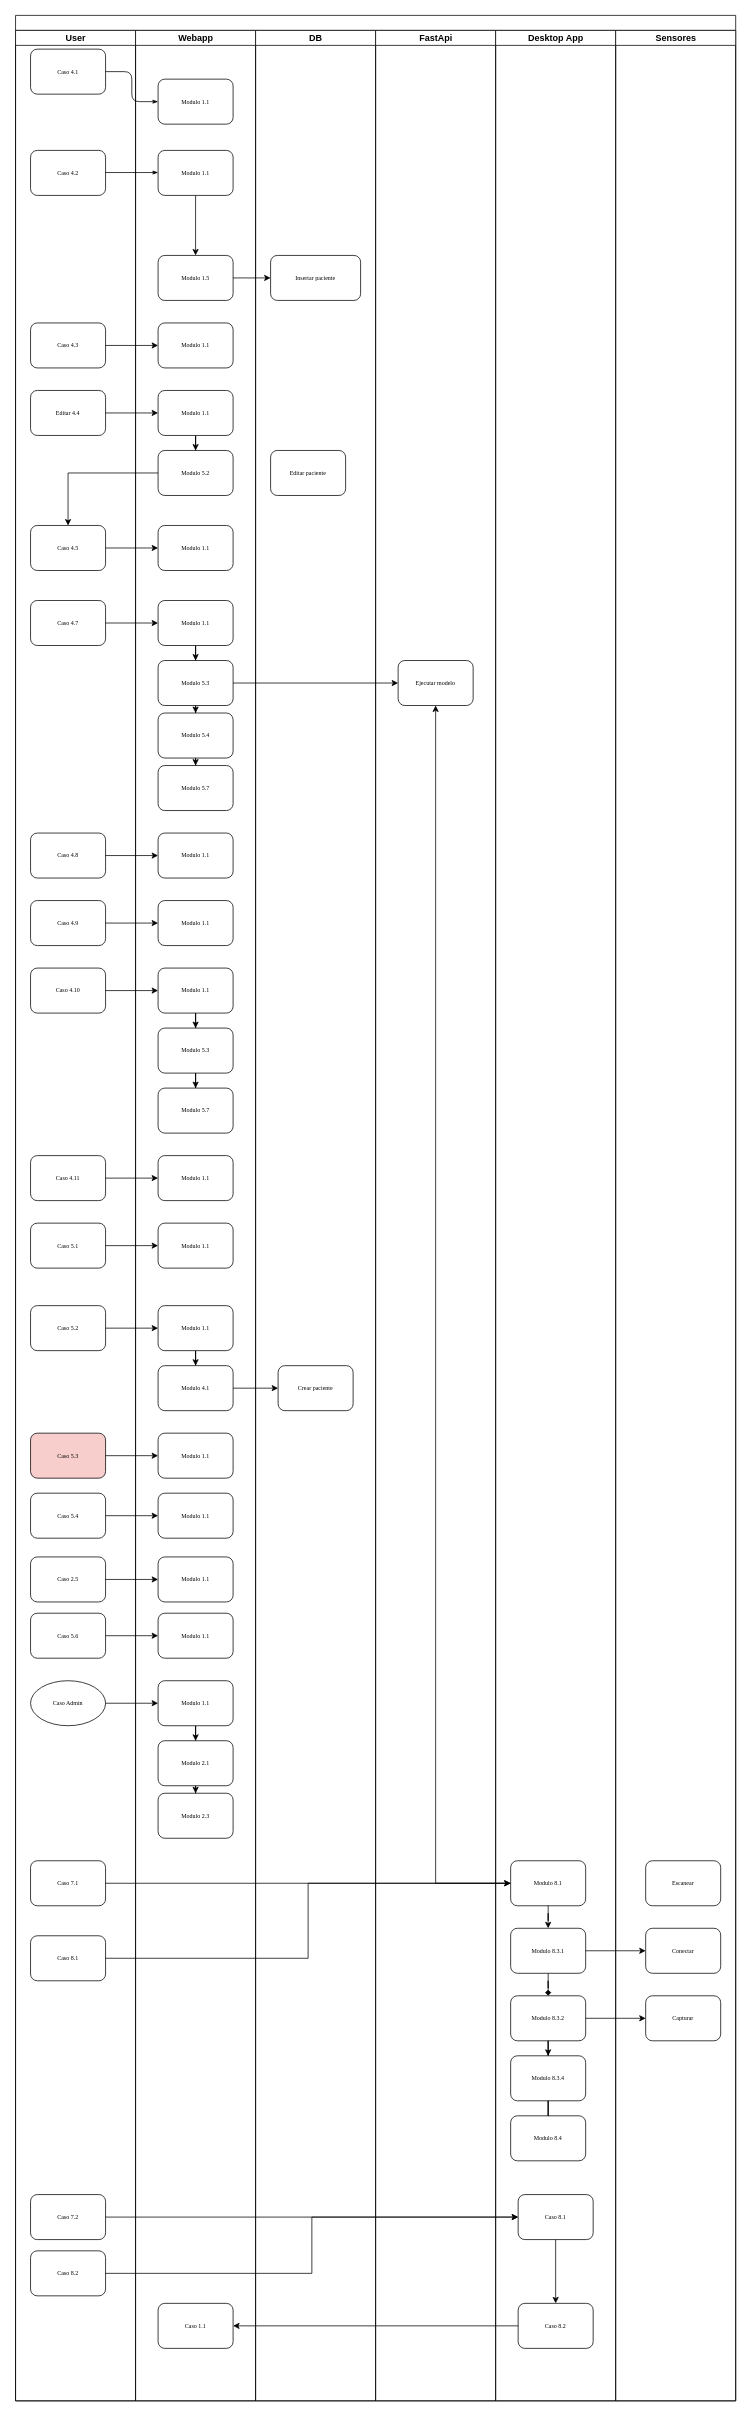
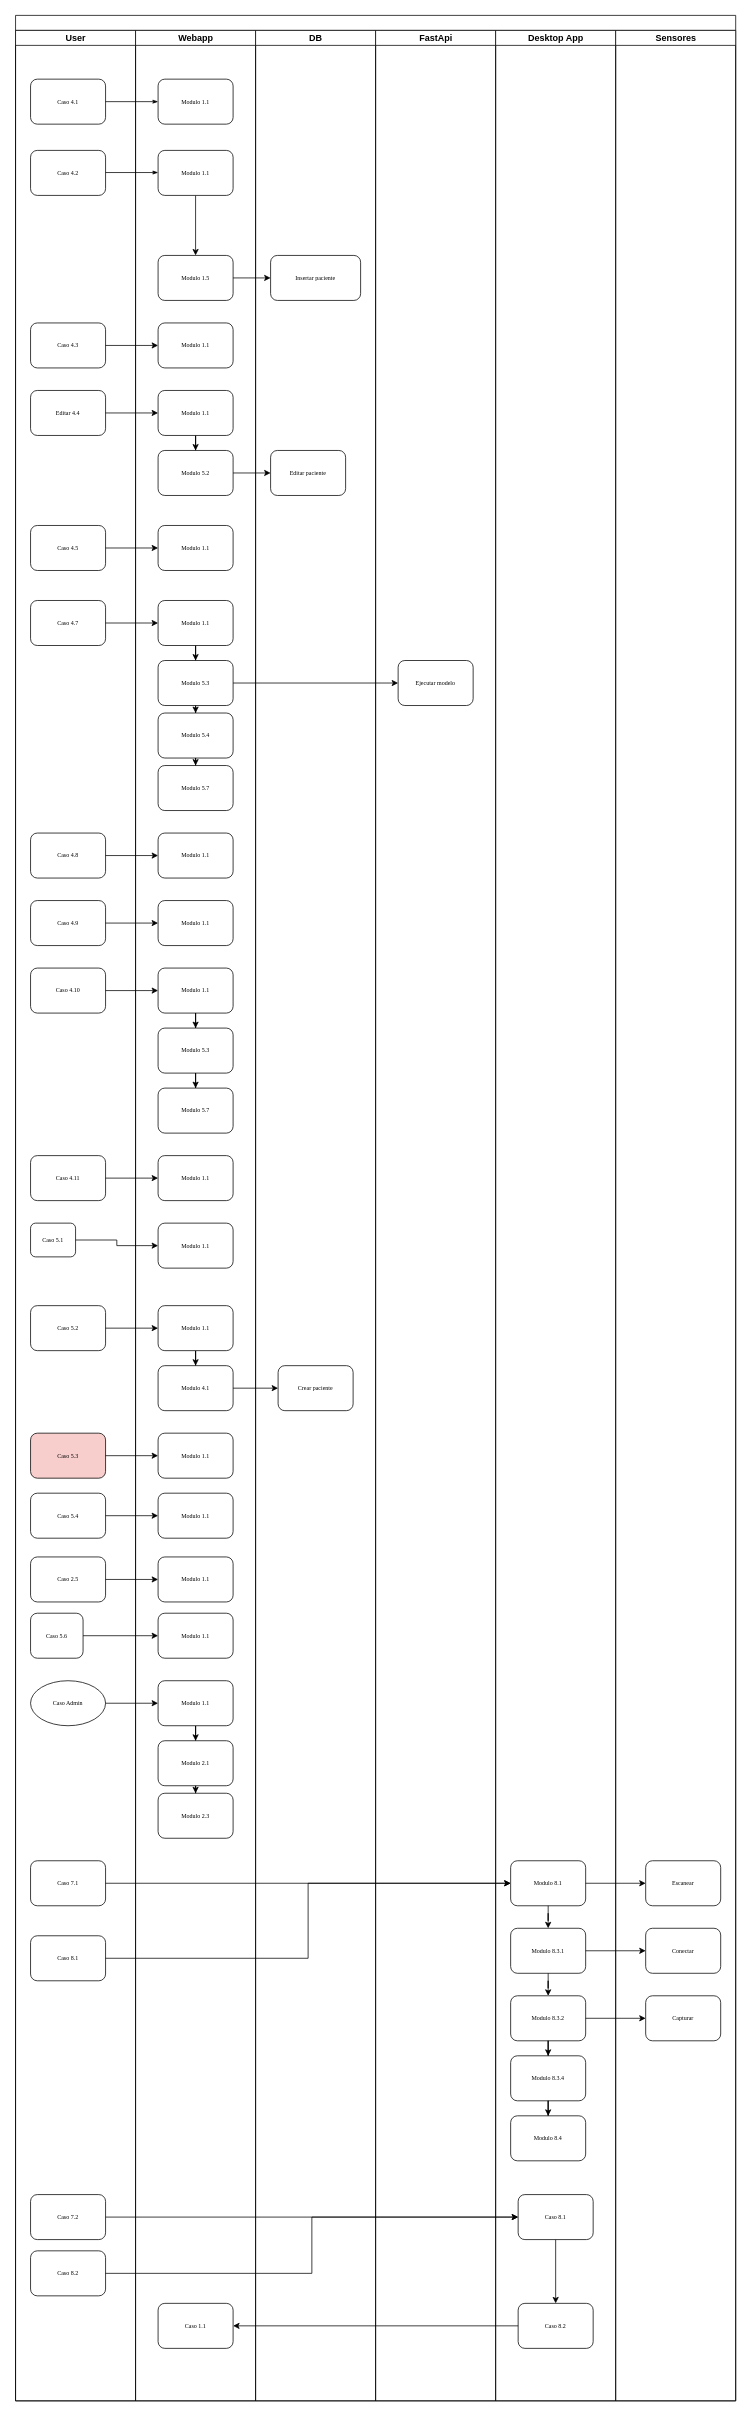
node "Caso 4.1": moved (68, 72) -> (68, 102)
edge "Modulo 5.2" -> "Caso 4.5": now "Modulo 5.2" -> "Editar paciente"
node "Caso 5.1": size 75x45 -> 45x34
edge "Modulo 8.1" -> "Ejecutar modelo": now "Modulo 8.1" -> "Escanear"
node "Caso 5.6": size 75x45 -> 53x45
edge "Modulo 8.3.1" -> "Modulo 8.3.2": arrowhead diamond -> classic
edge "Modulo 8.3.4" -- "Modulo 8.4": arrowhead none -> classic
